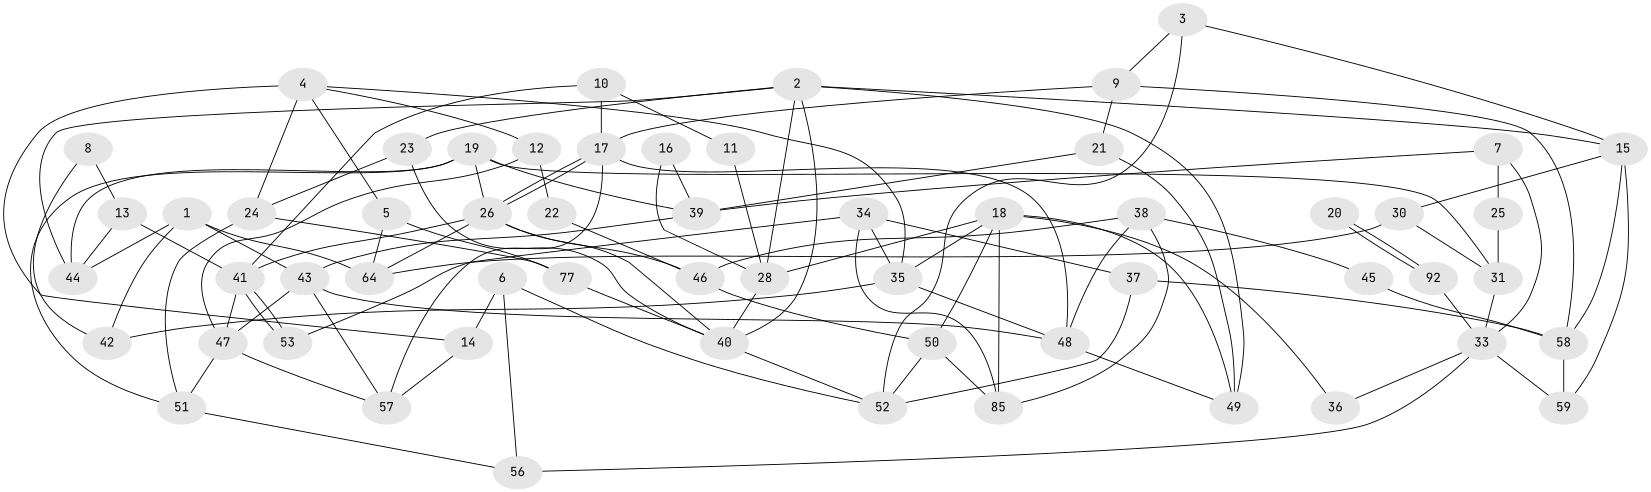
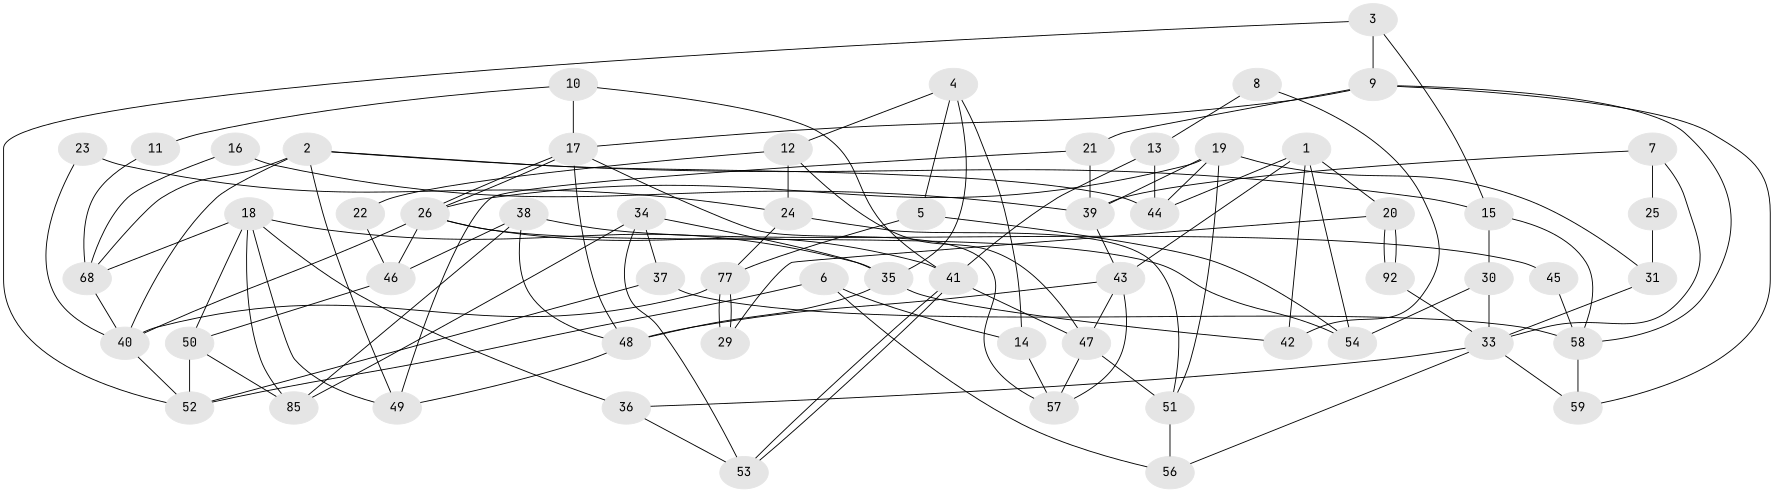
edge "2" -- "23": removed
edge "4" -- "24": now "12" -- "24"
edge "1" -- "20": added
edge "30" -- "31": now "30" -- "33"
node "64": label "64" -> "54"
node "28": label "28" -> "68"
edge "15" -- "59": now "9" -- "59"
node "29": added
edge "36" -- "53": added
